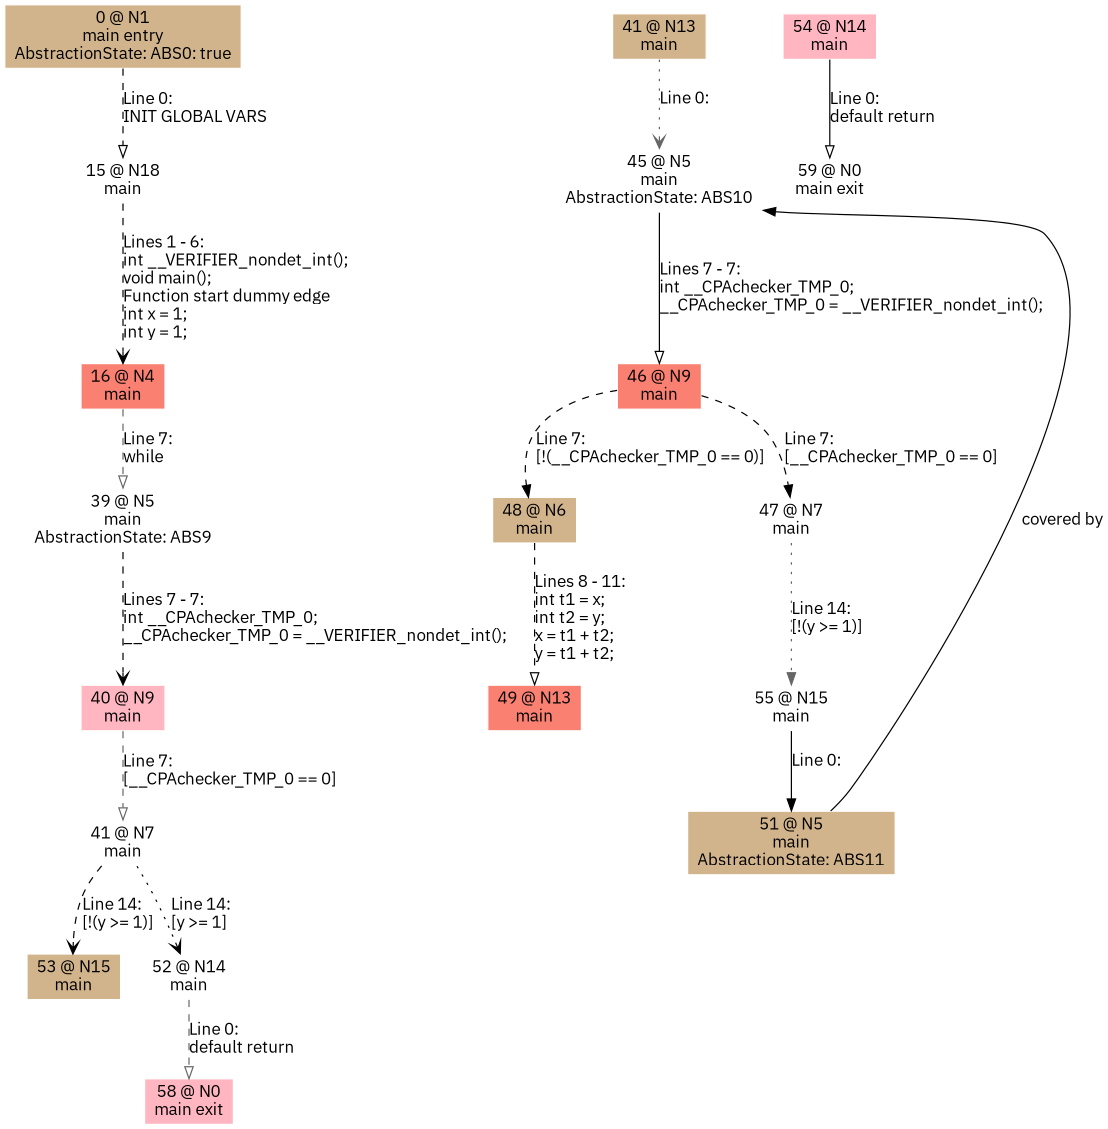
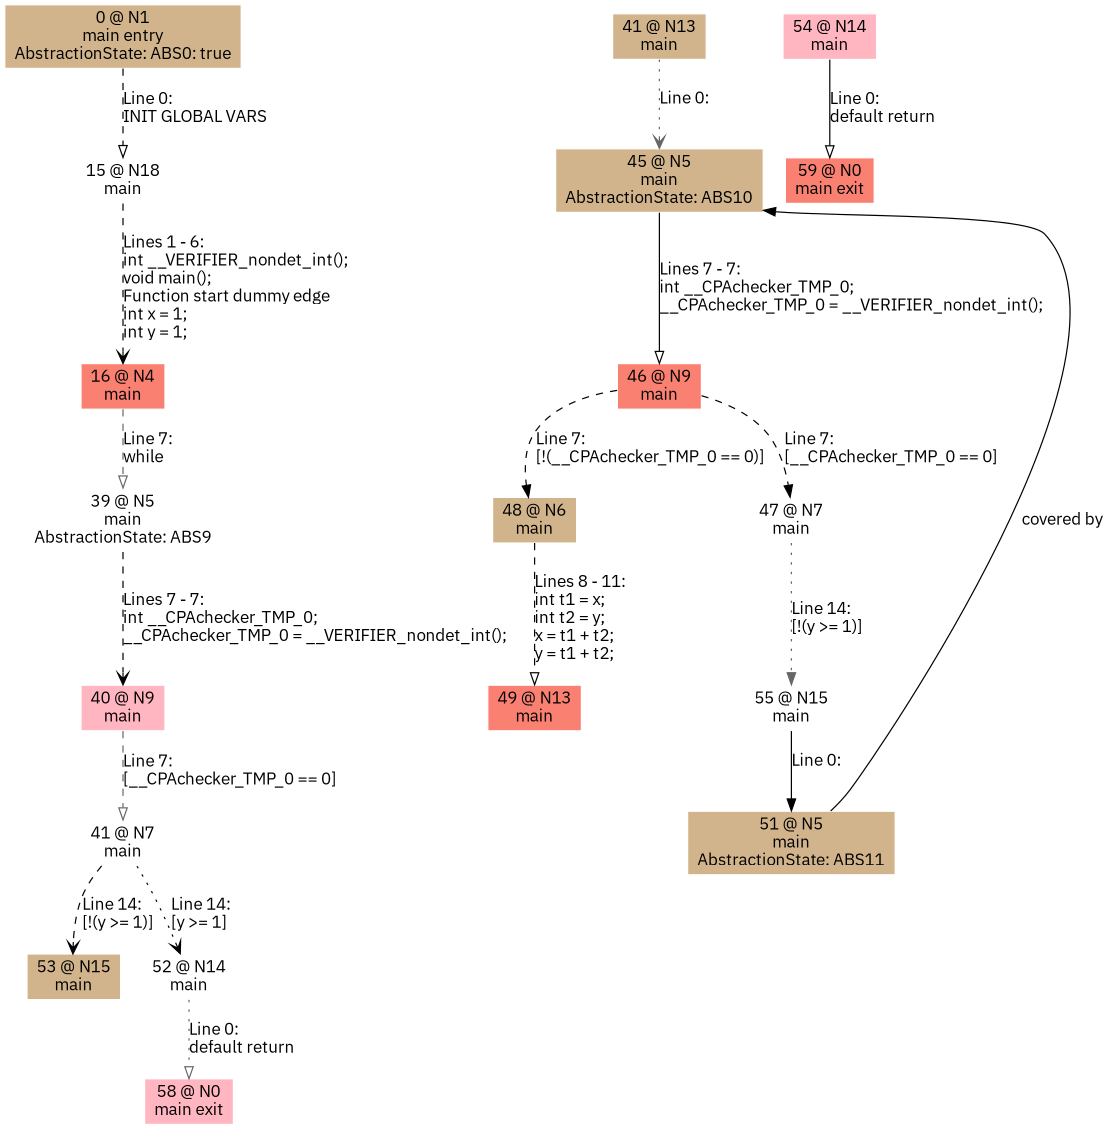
node "45 @ N5 main AbstractionState: ABS10": fillcolor white -> tan
node "59 @ N0 main exit": fillcolor white -> salmon
edge "52 @ N14 main" -> "58 @ N0 main exit": style dashed -> dotted
